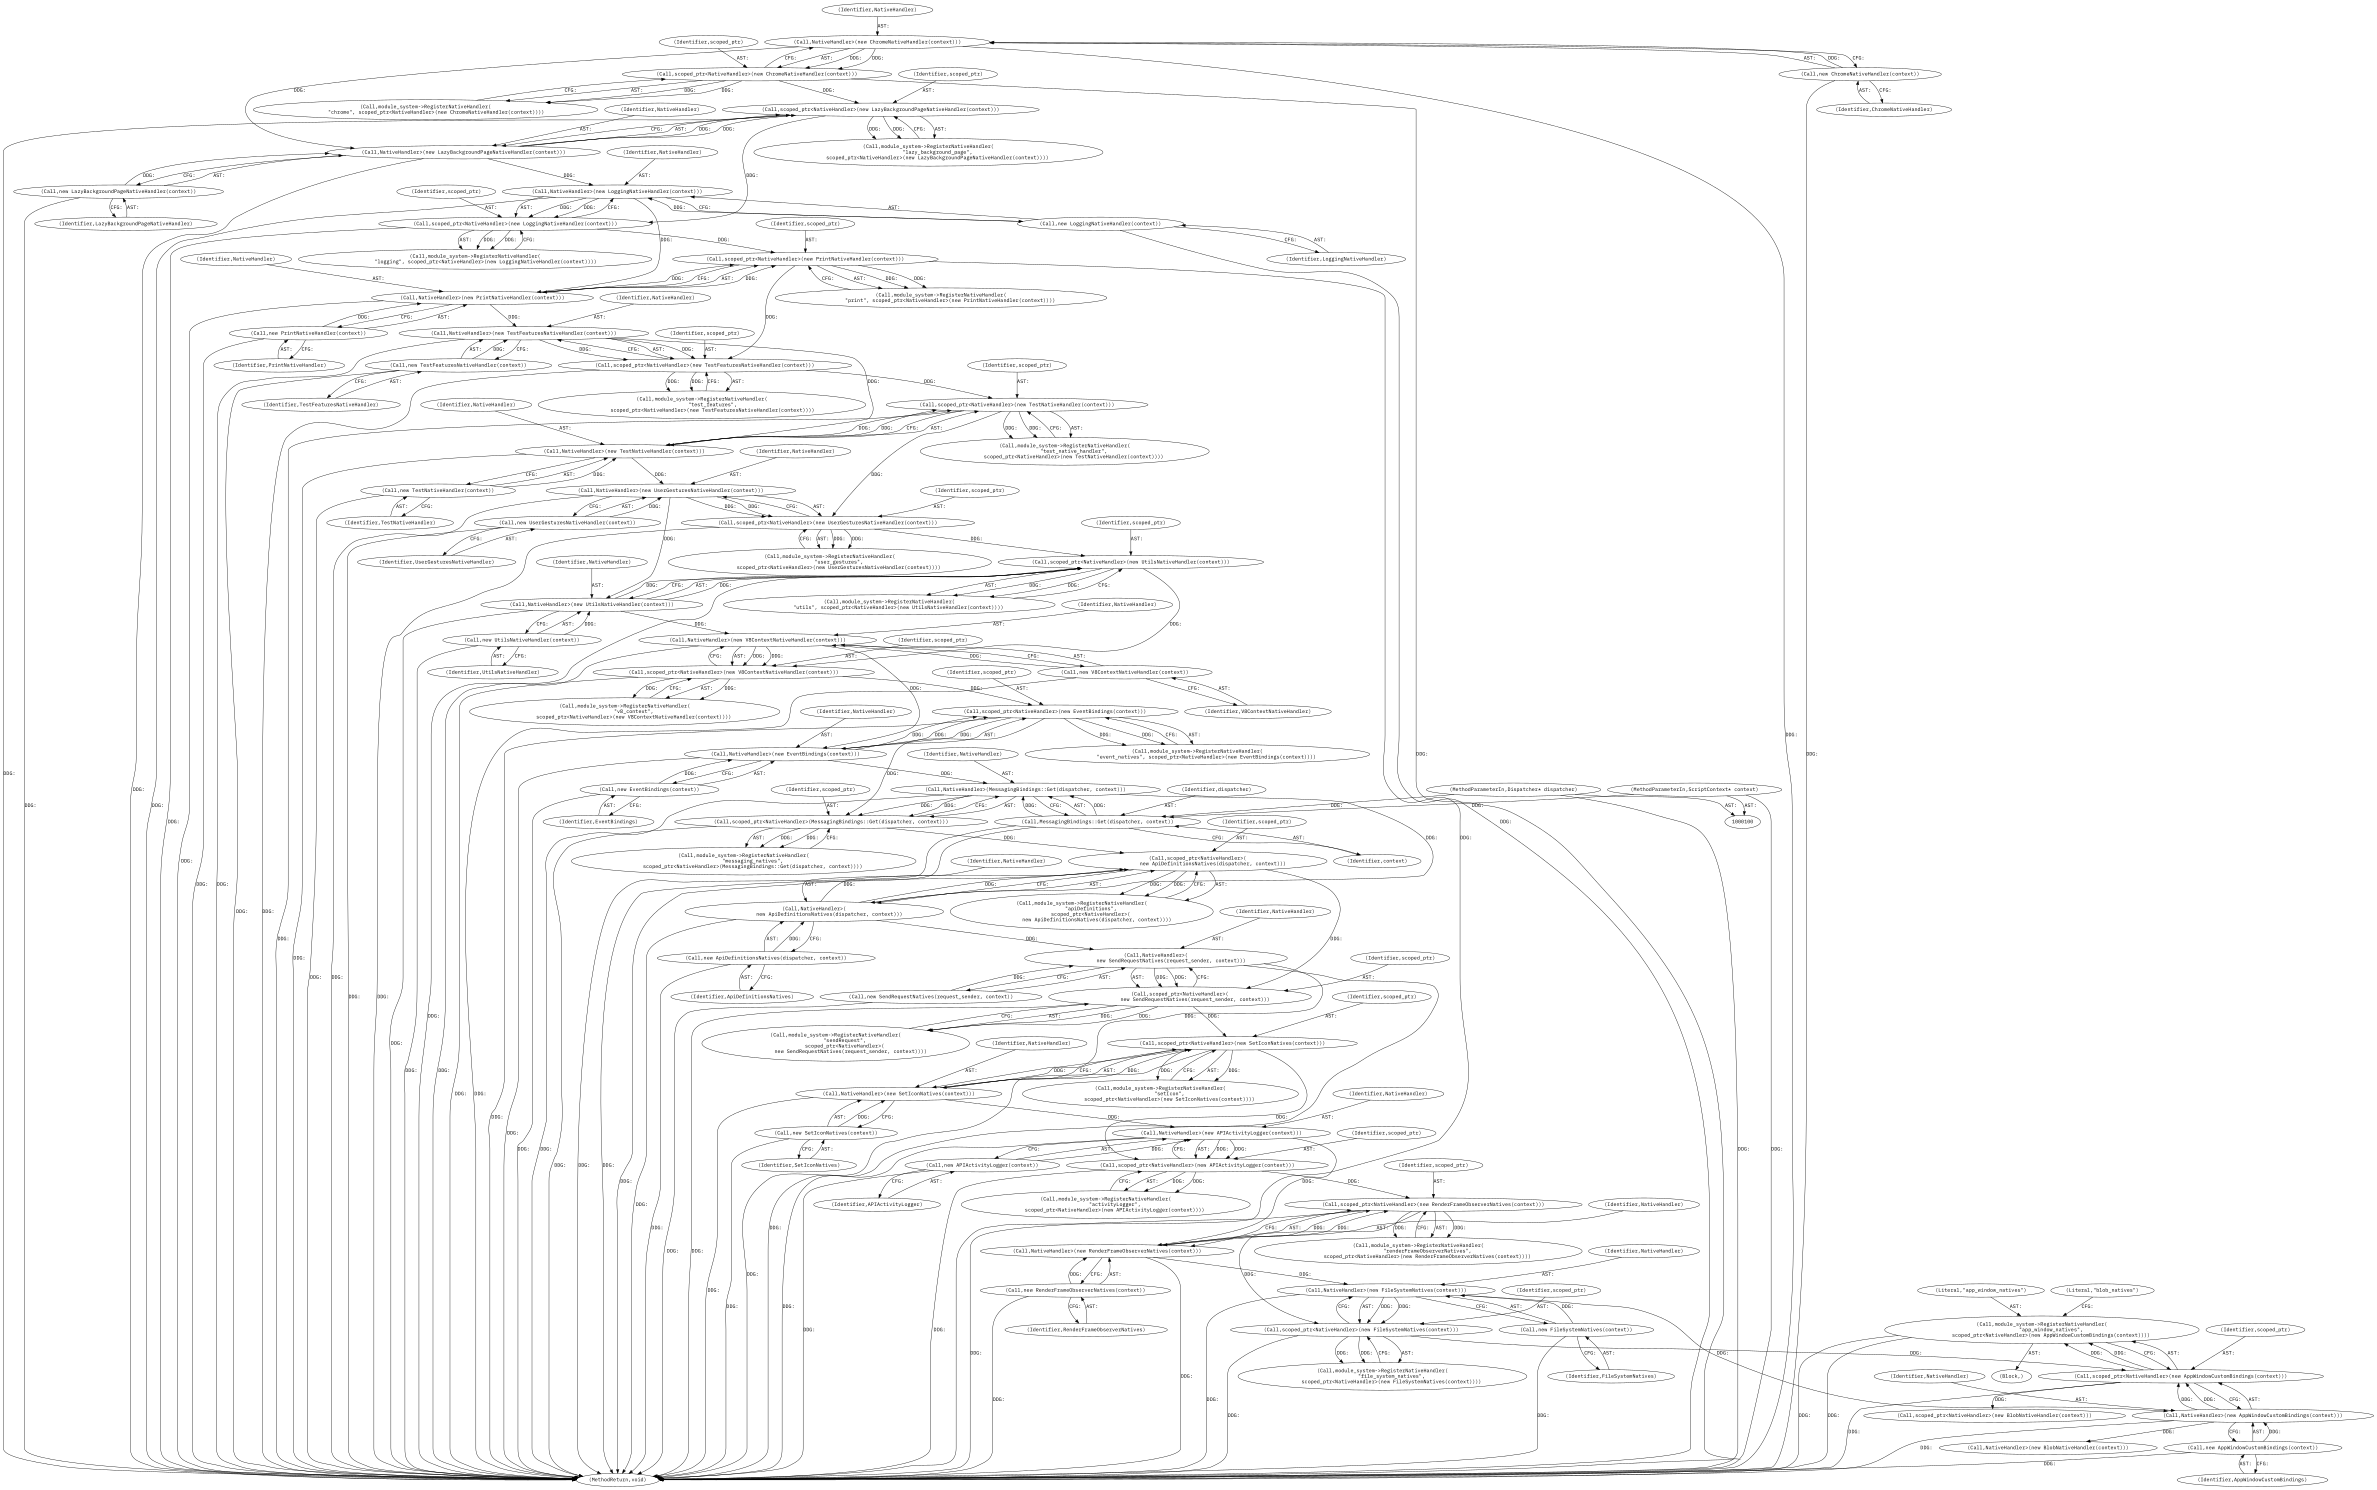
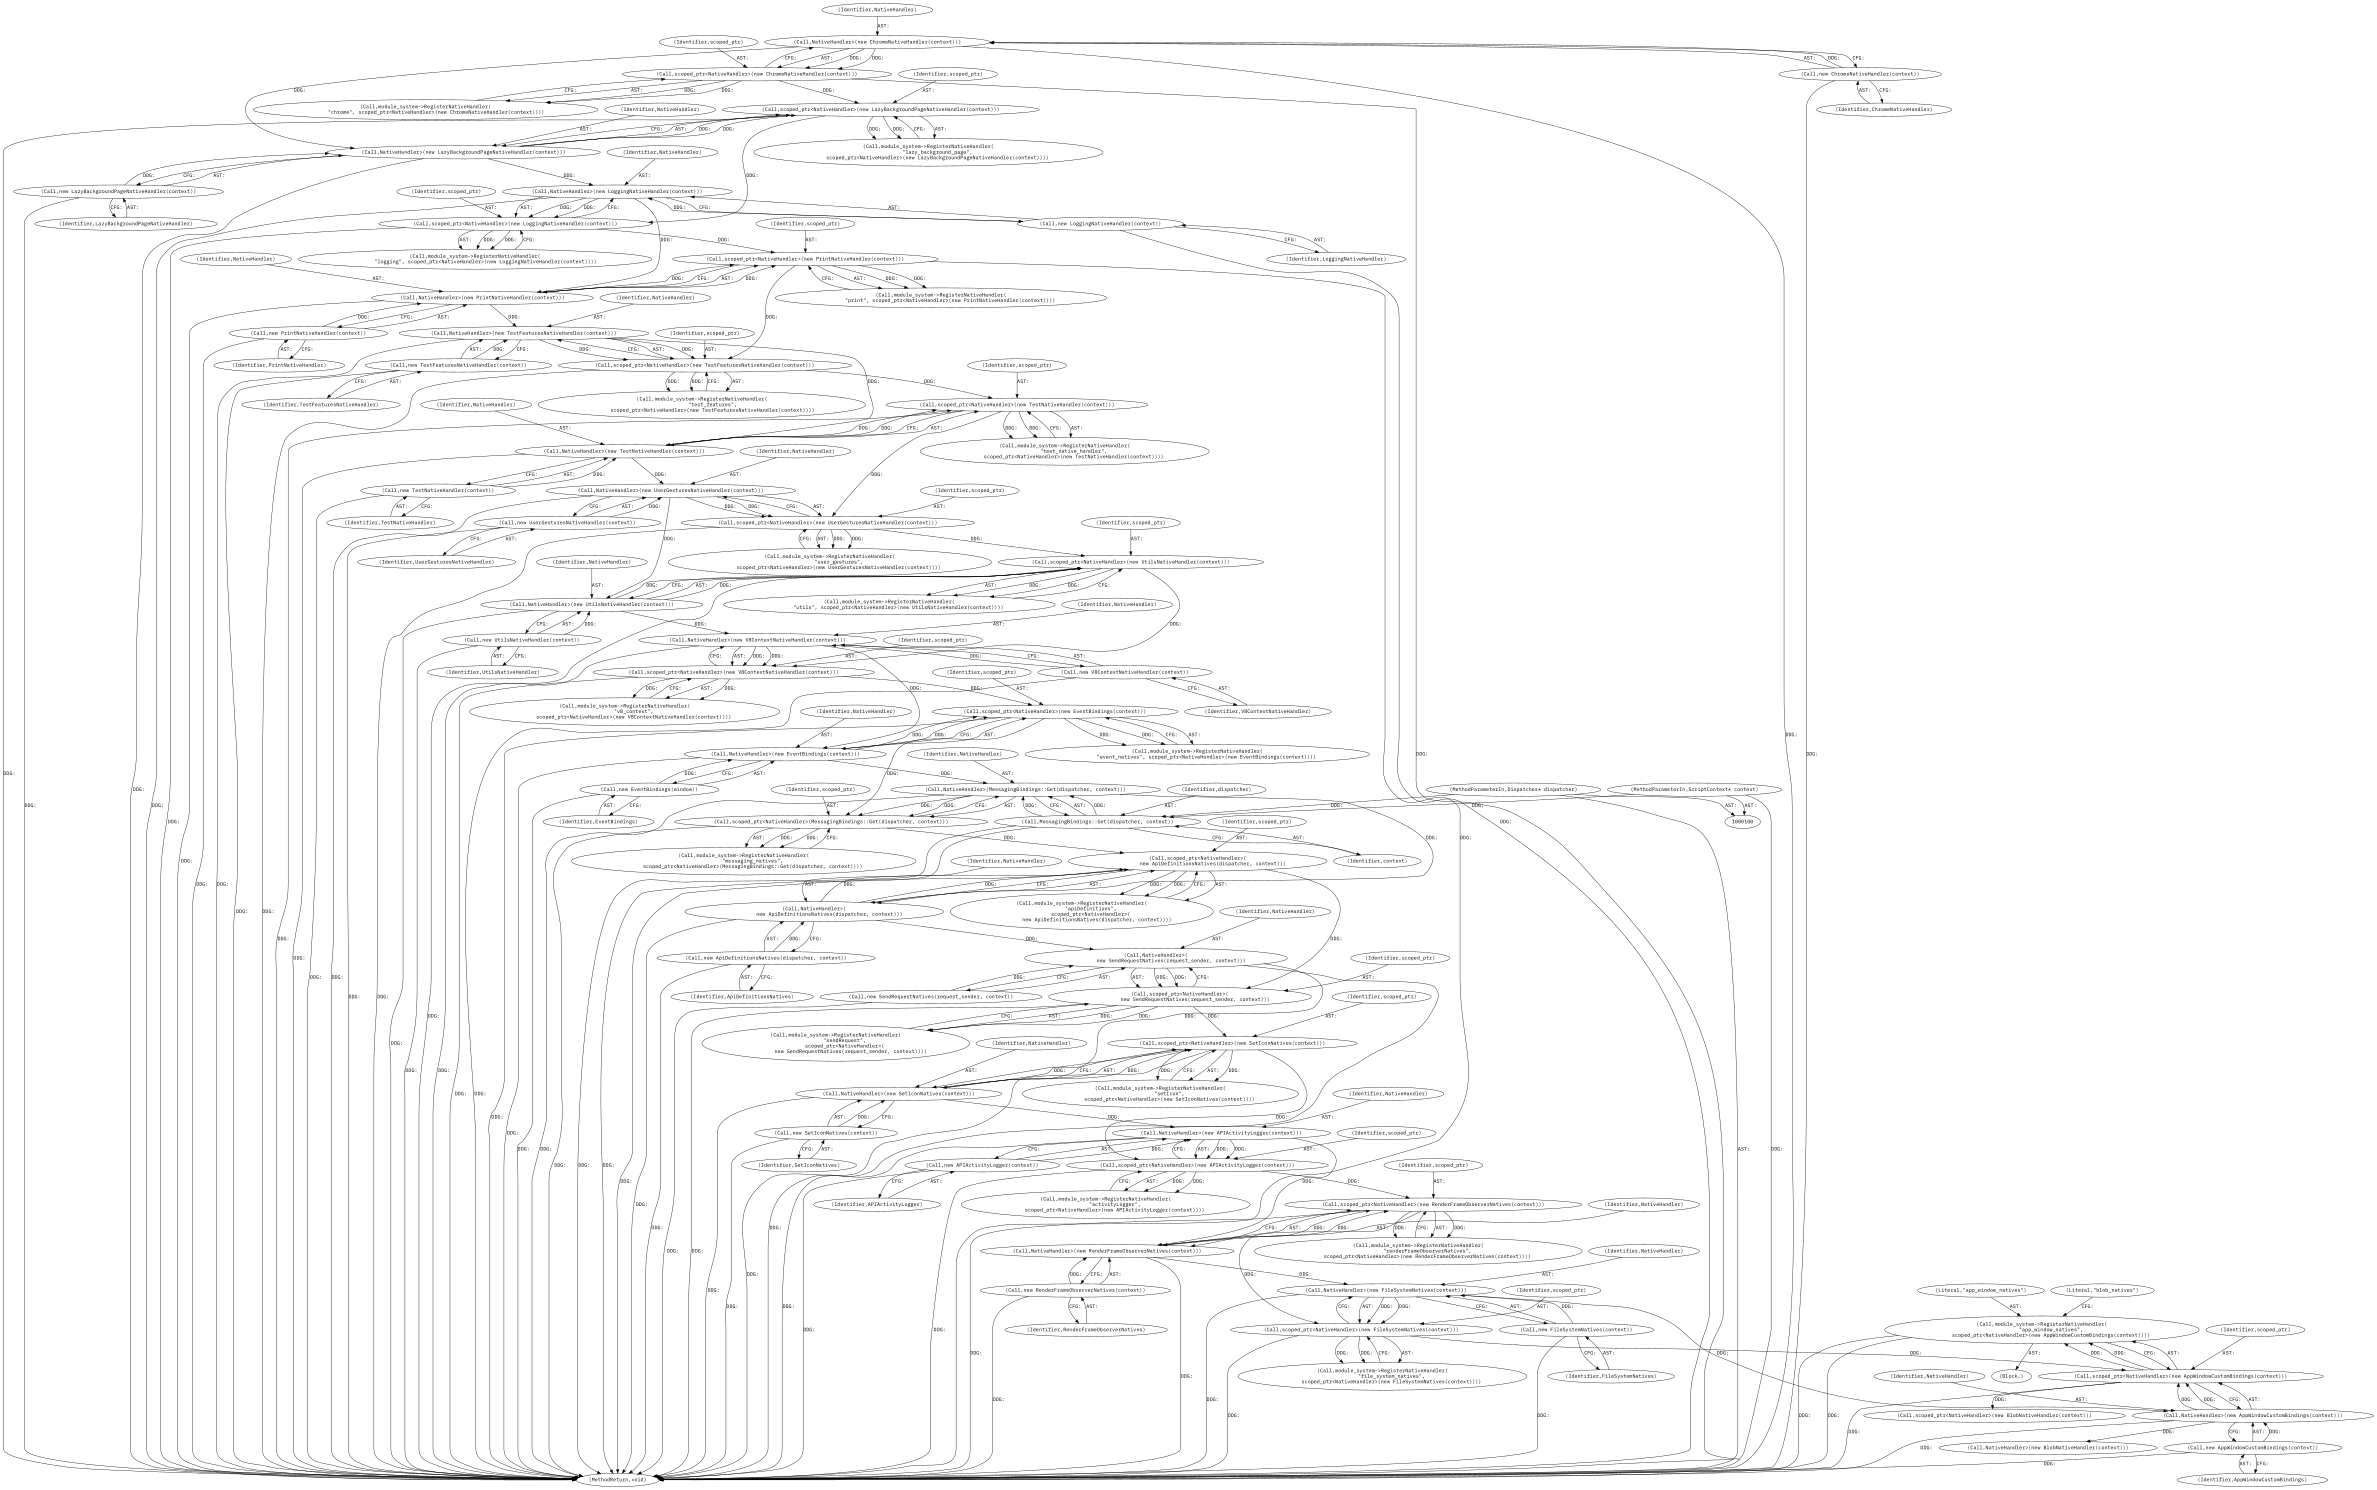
edge "(Call,scoped_ptr<NativeHandler>(new EventBindings(context)))" -> "(Call,NativeHandler>(new EventBindings(context)))": label "DDG: " -> "CFG: "
node "(Call,new EventBindings(context))": label "(Call,new EventBindings(context))" -> "(Call,new EventBindings(window))"
edge "(MethodParameterIn,Dispatcher* dispatcher)" -> "(MethodReturn,void)": label "DDG: " -> "AST: "
